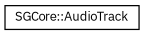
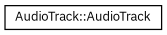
node "SGCore::AudioTrack": label "SGCore::AudioTrack" -> "AudioTrack::AudioTrack"
